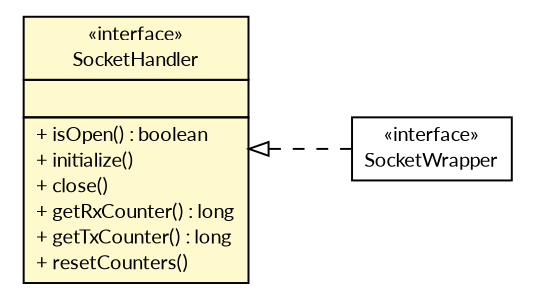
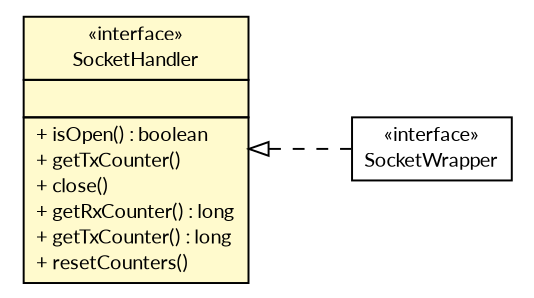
node "SocketHandler": text "+ initialize()" -> "+ getTxCounter()"
